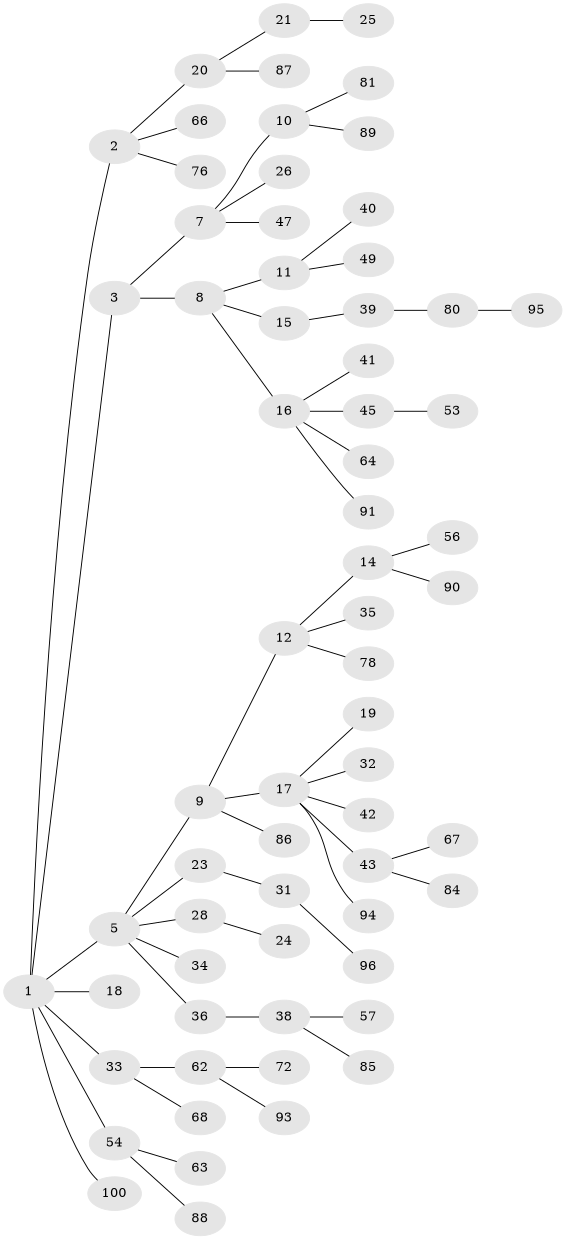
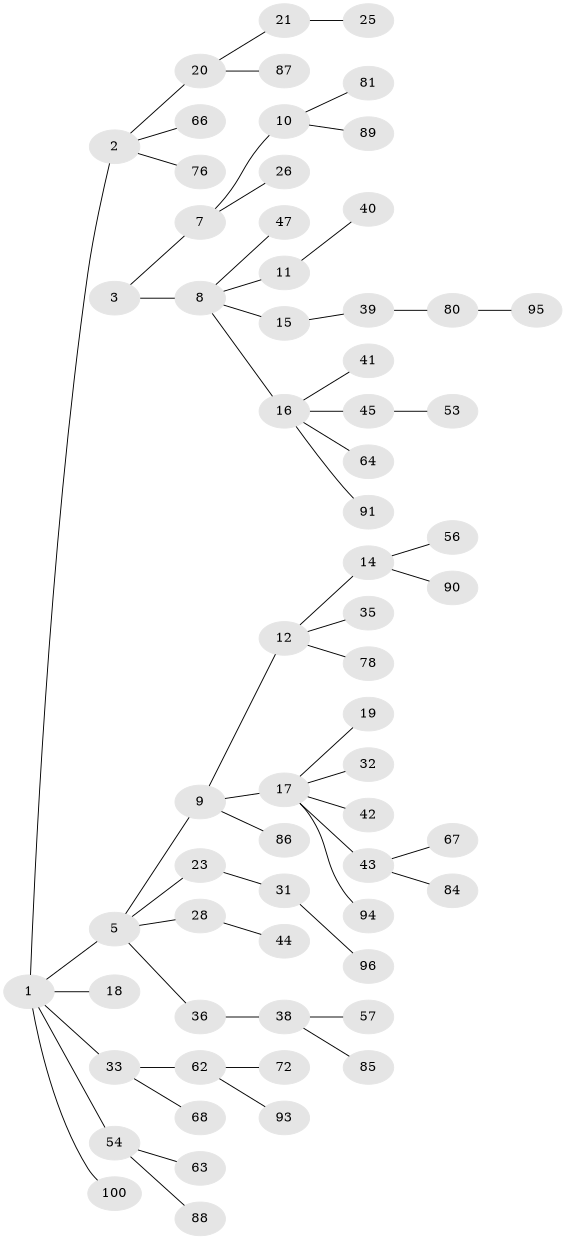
edge "7" -- "47": now "8" -- "47"
node "49": removed
edge "3" -- "1": removed
node "24": label "24" -> "44"
node "34": removed
